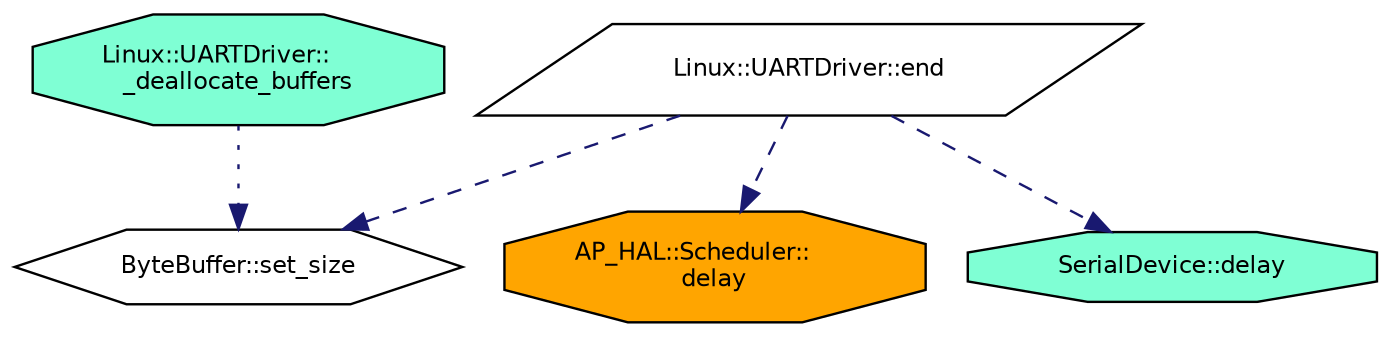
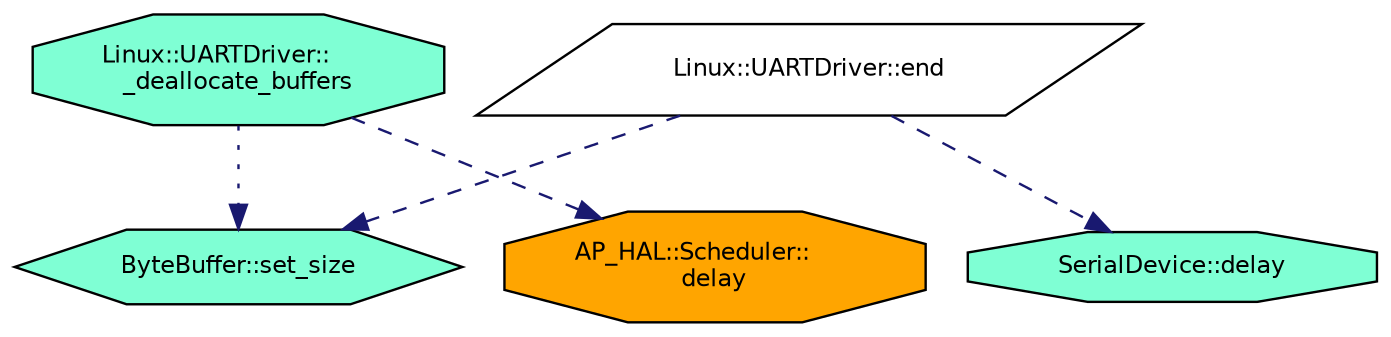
edge "Linux::UARTDriver::end" -> "AP_HAL::Scheduler:: delay": now "Linux::UARTDriver:: _deallocate_buffers" -> "AP_HAL::Scheduler:: delay"
node "ByteBuffer::set_size": fillcolor white -> aquamarine
